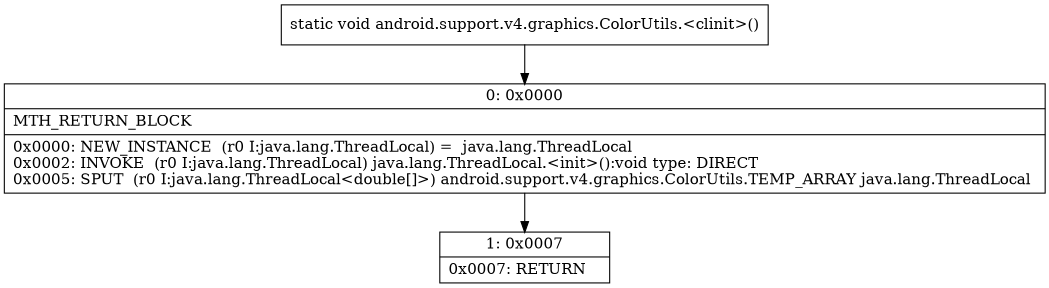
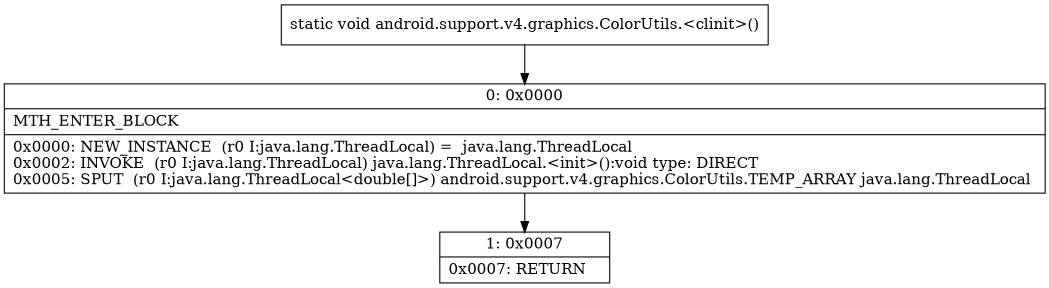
node "0: 0x0000": text "MTH_RETURN_BLOCK" -> "MTH_ENTER_BLOCK"
